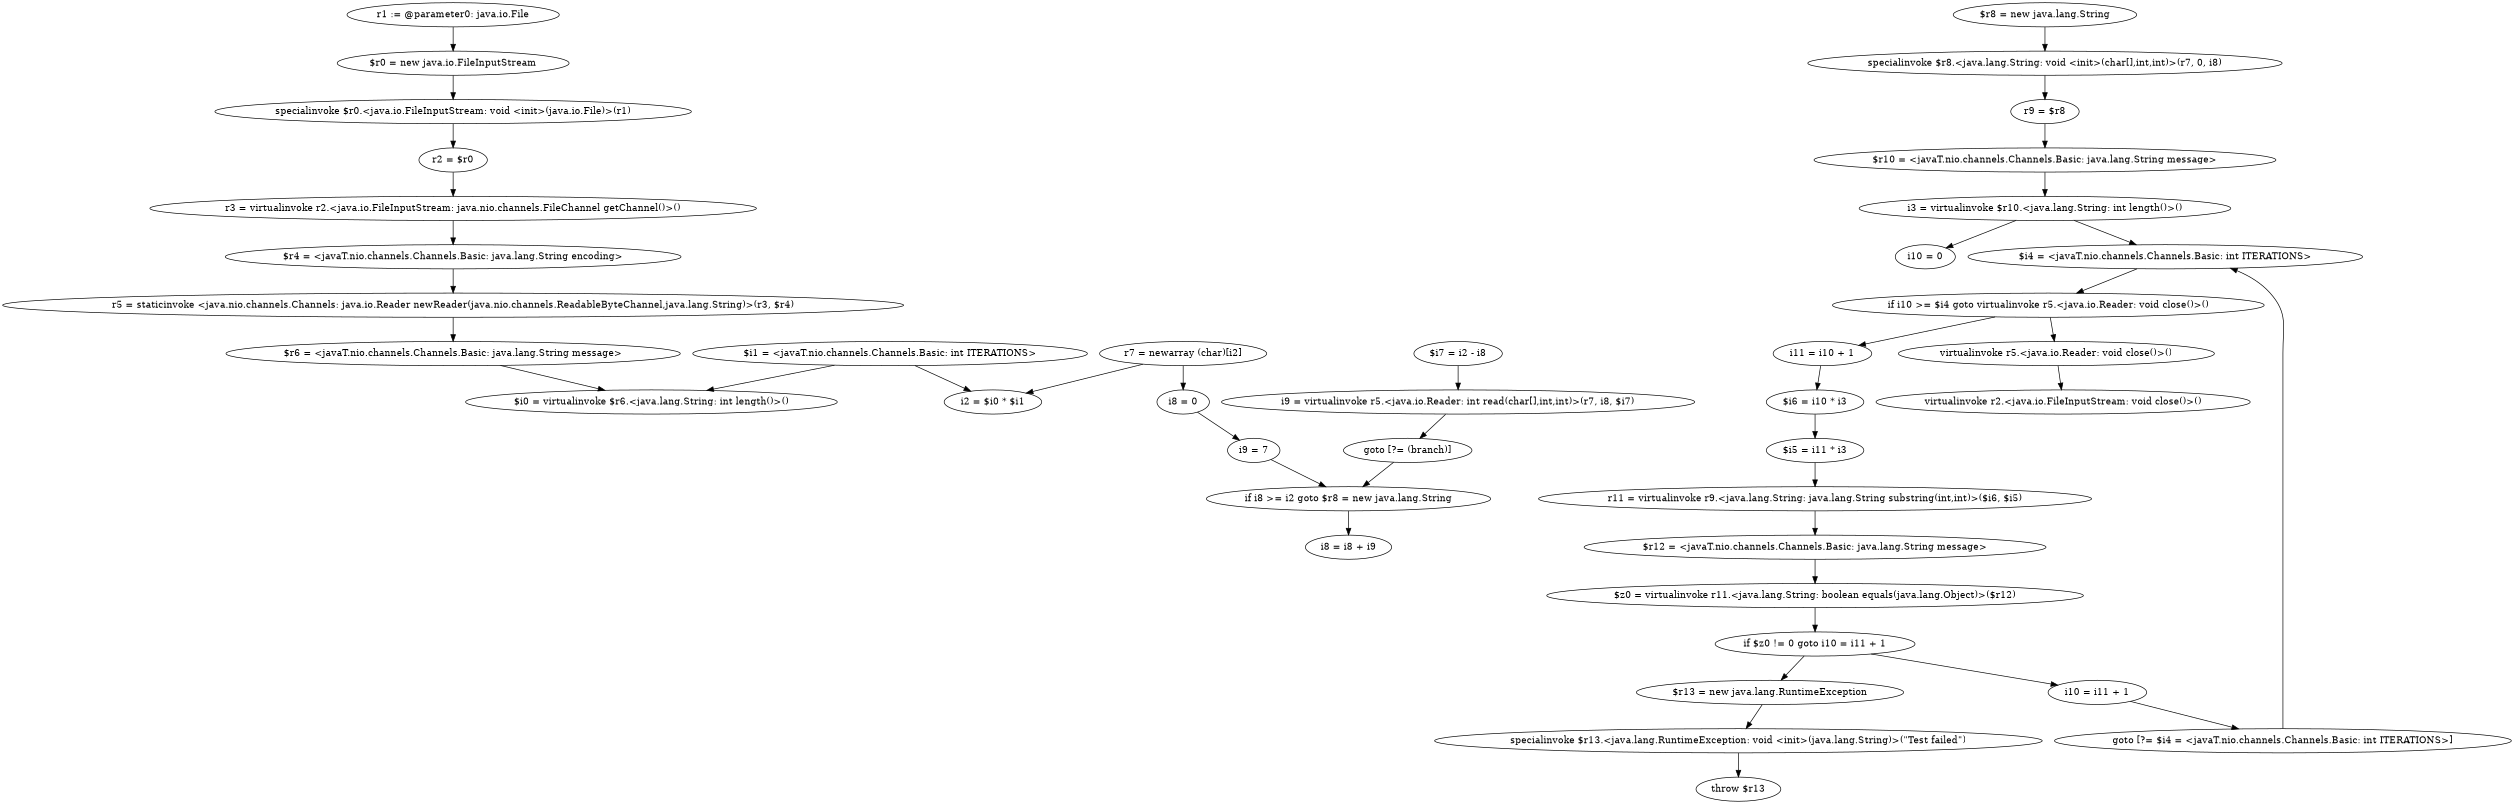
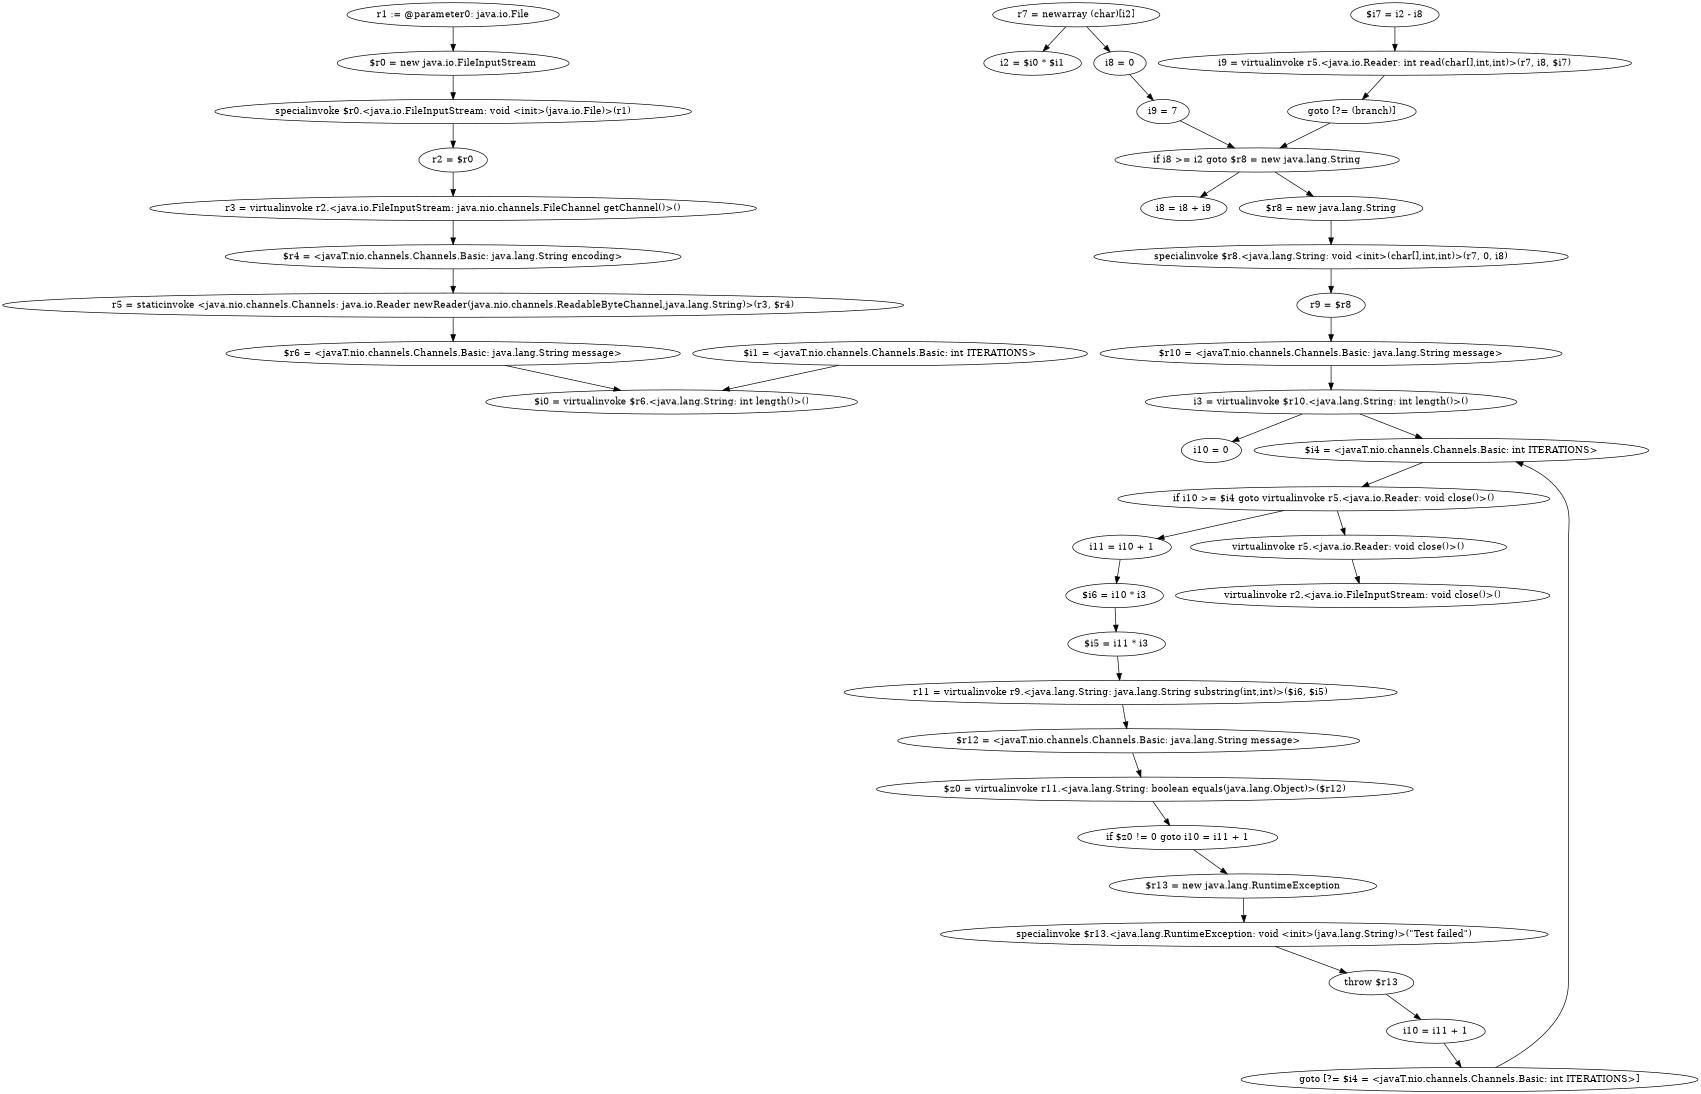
edge "if i8 >= i2 goto $r8 = new java.lang.String" -> "$r8 = new java.lang.String": added
edge "$i1 = <javaT.nio.channels.Channels.Basic: int ITERATIONS>" -> "i2 = $i0 * $i1": removed
edge "if $z0 != 0 goto i10 = i11 + 1" -> "i10 = i11 + 1": now "throw $r13" -> "i10 = i11 + 1"
